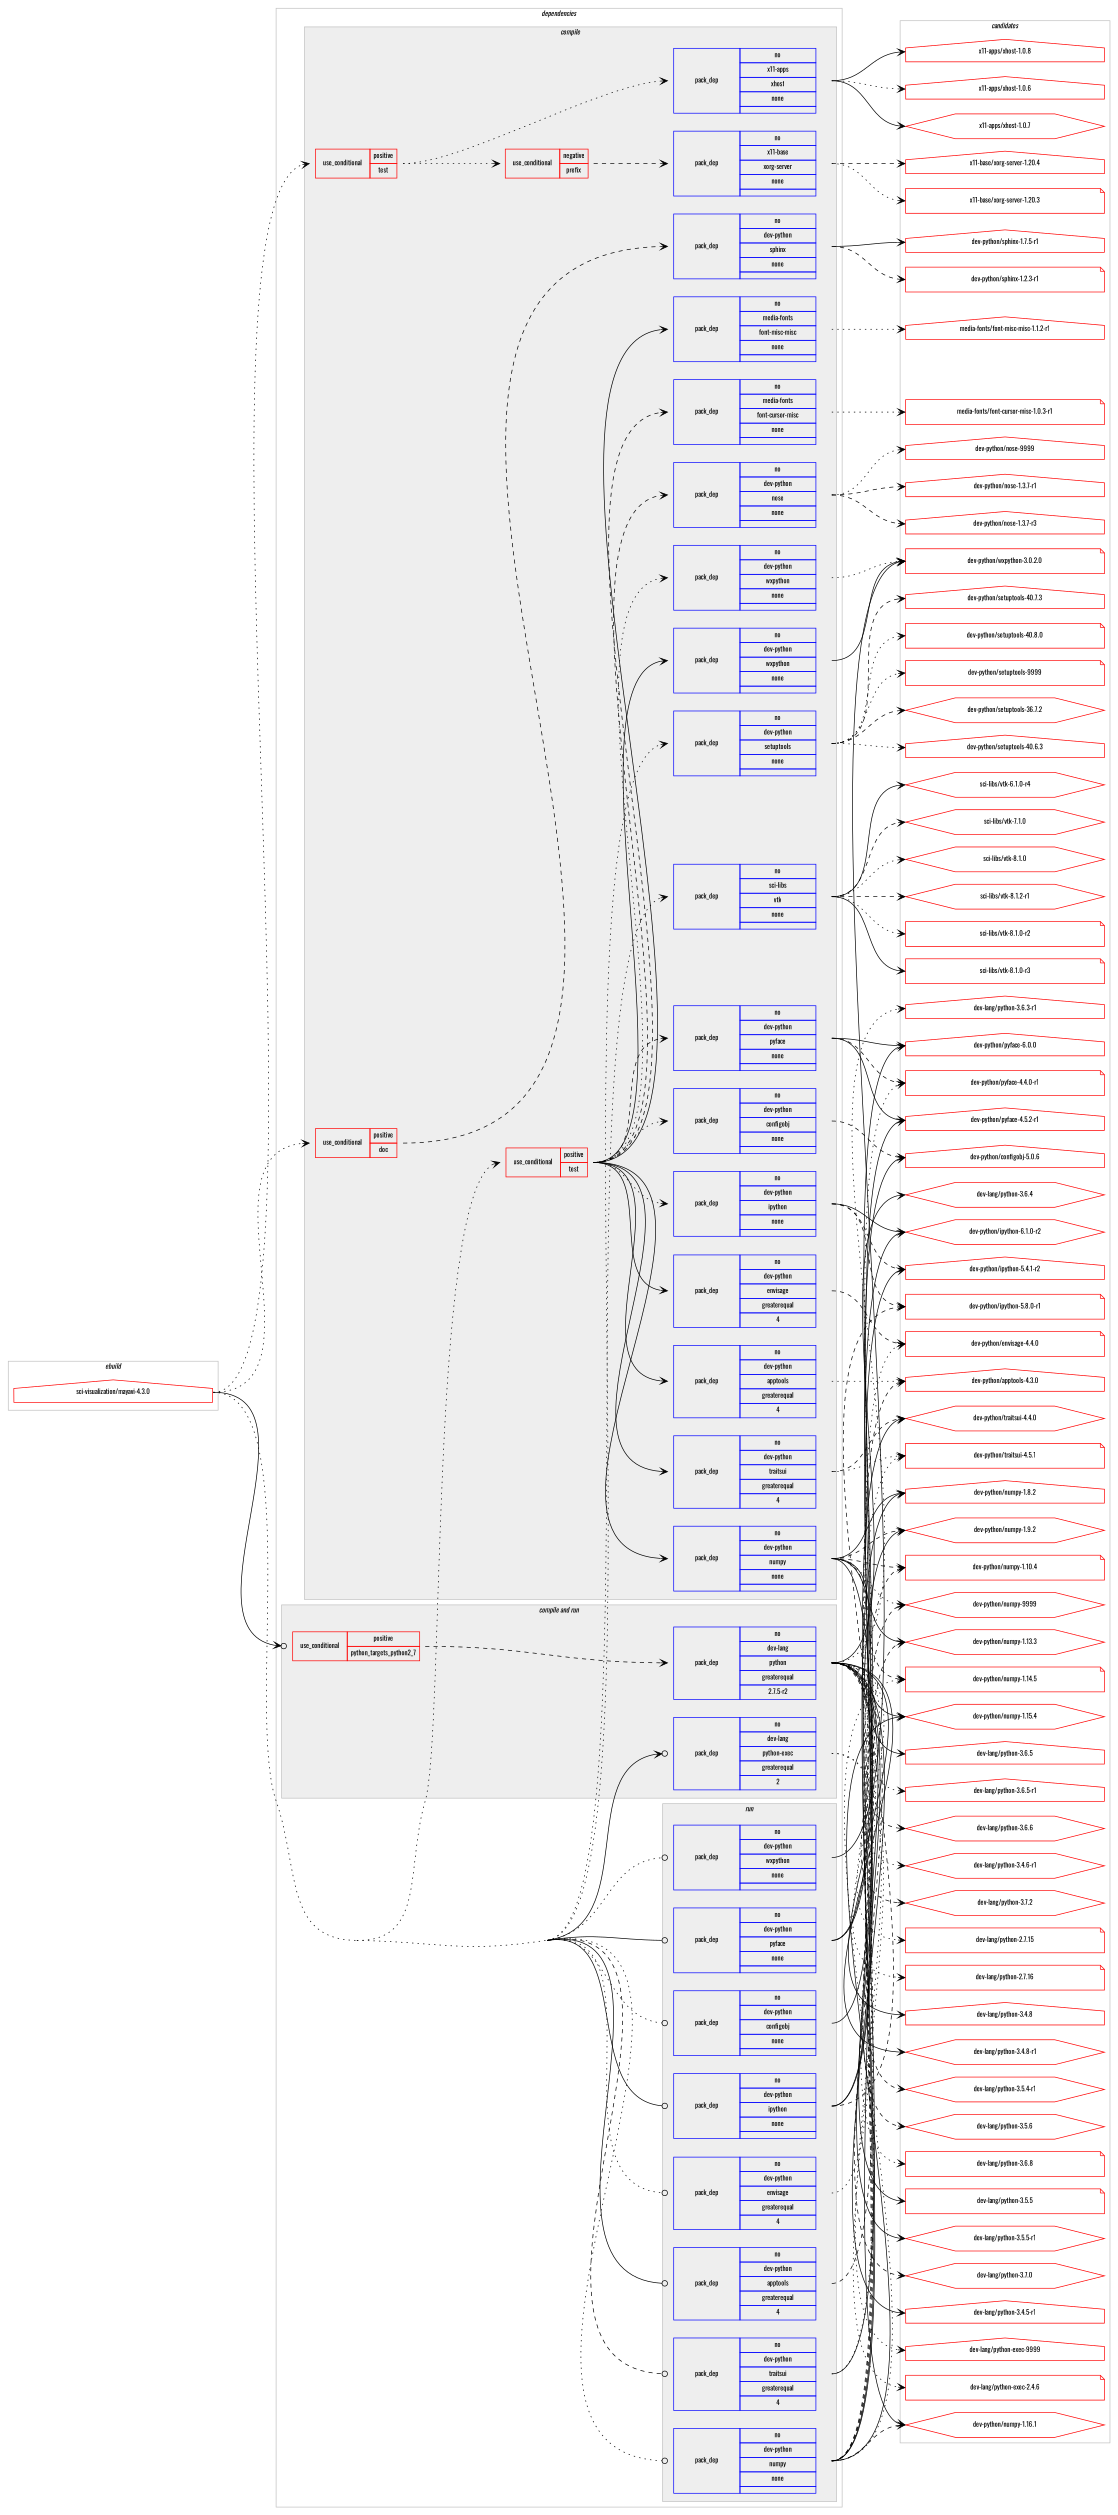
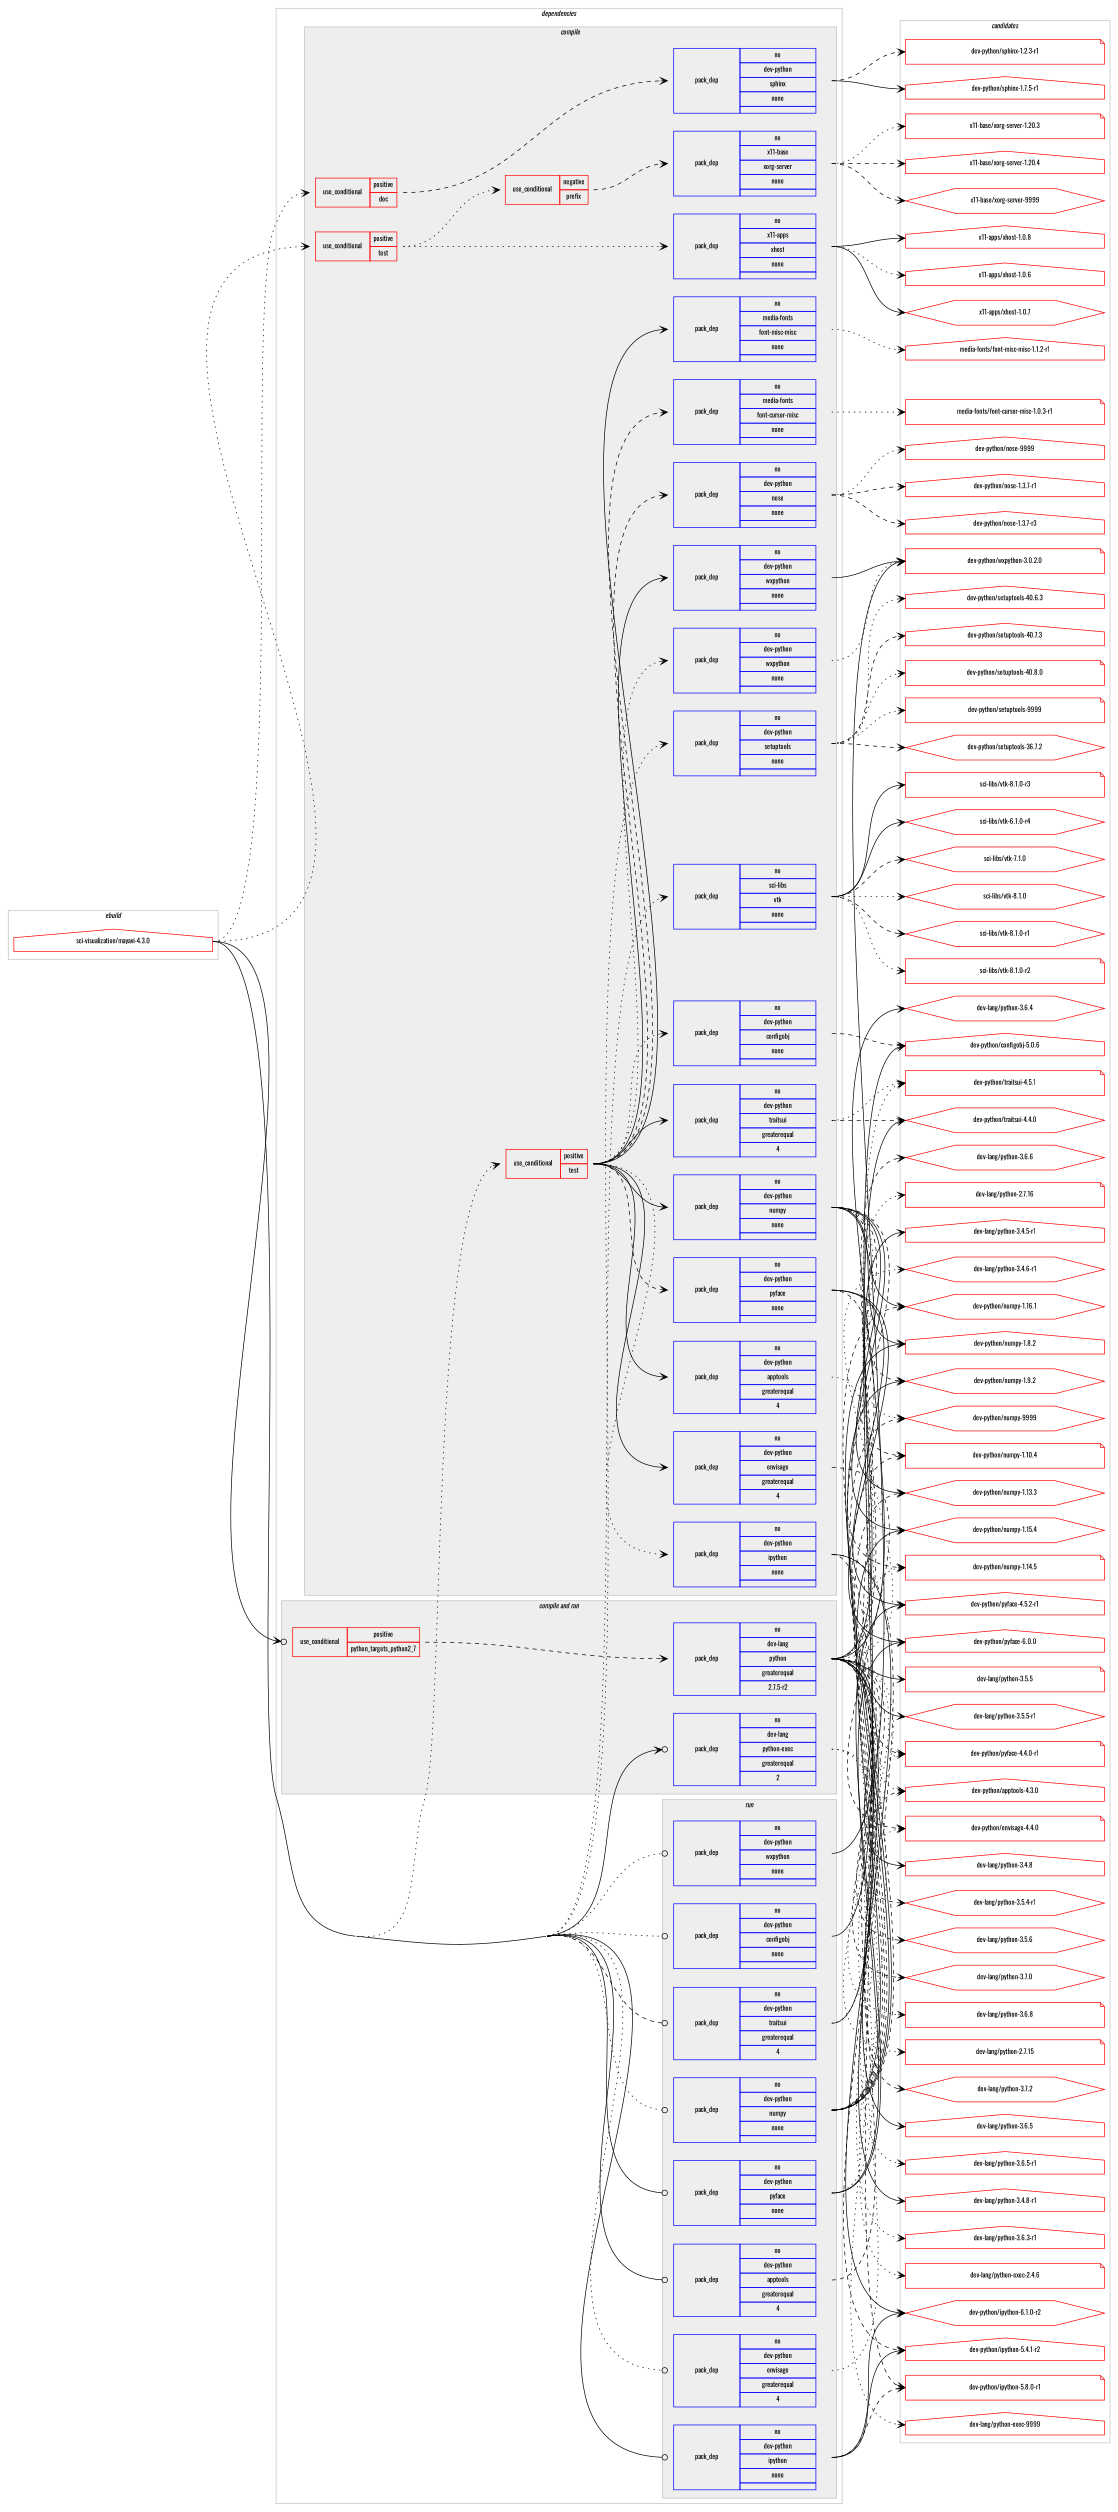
node "x11-base/xorg-server-9999": added
node "sci-libs/vtk-8.1.2-r1": label "sci-libs/vtk-8.1.2-r1" -> "sci-libs/vtk-8.1.0-r1"
node "dev-lang/python-3.4.8-r1": shape hexagon -> house
